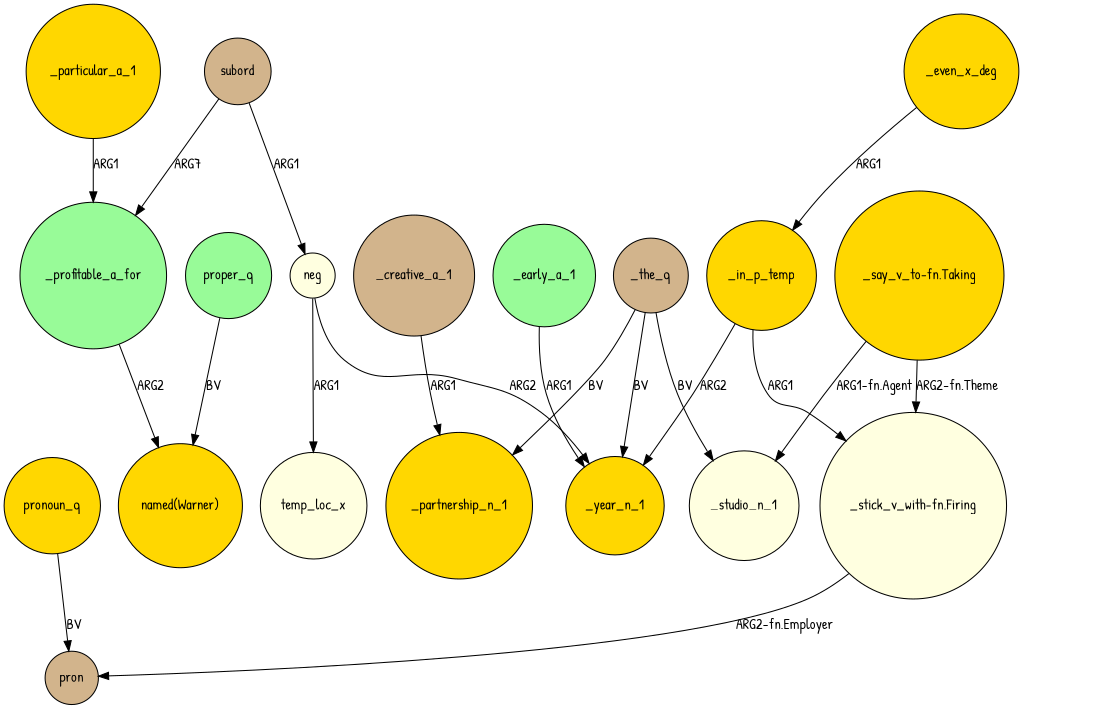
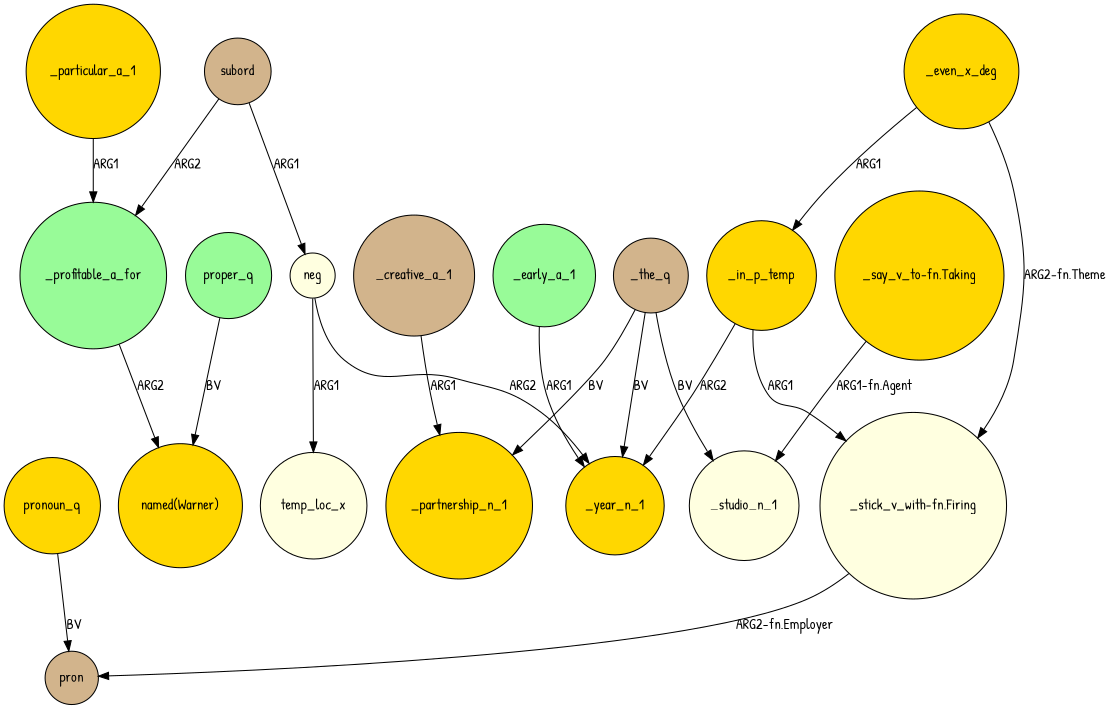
edge "subord" -> "_profitable_a_for": label "ARG7" -> "ARG2"
edge "_say_v_to-fn.Taking" -> "_stick_v_with-fn.Firing": now "_even_x_deg" -> "_stick_v_with-fn.Firing"
